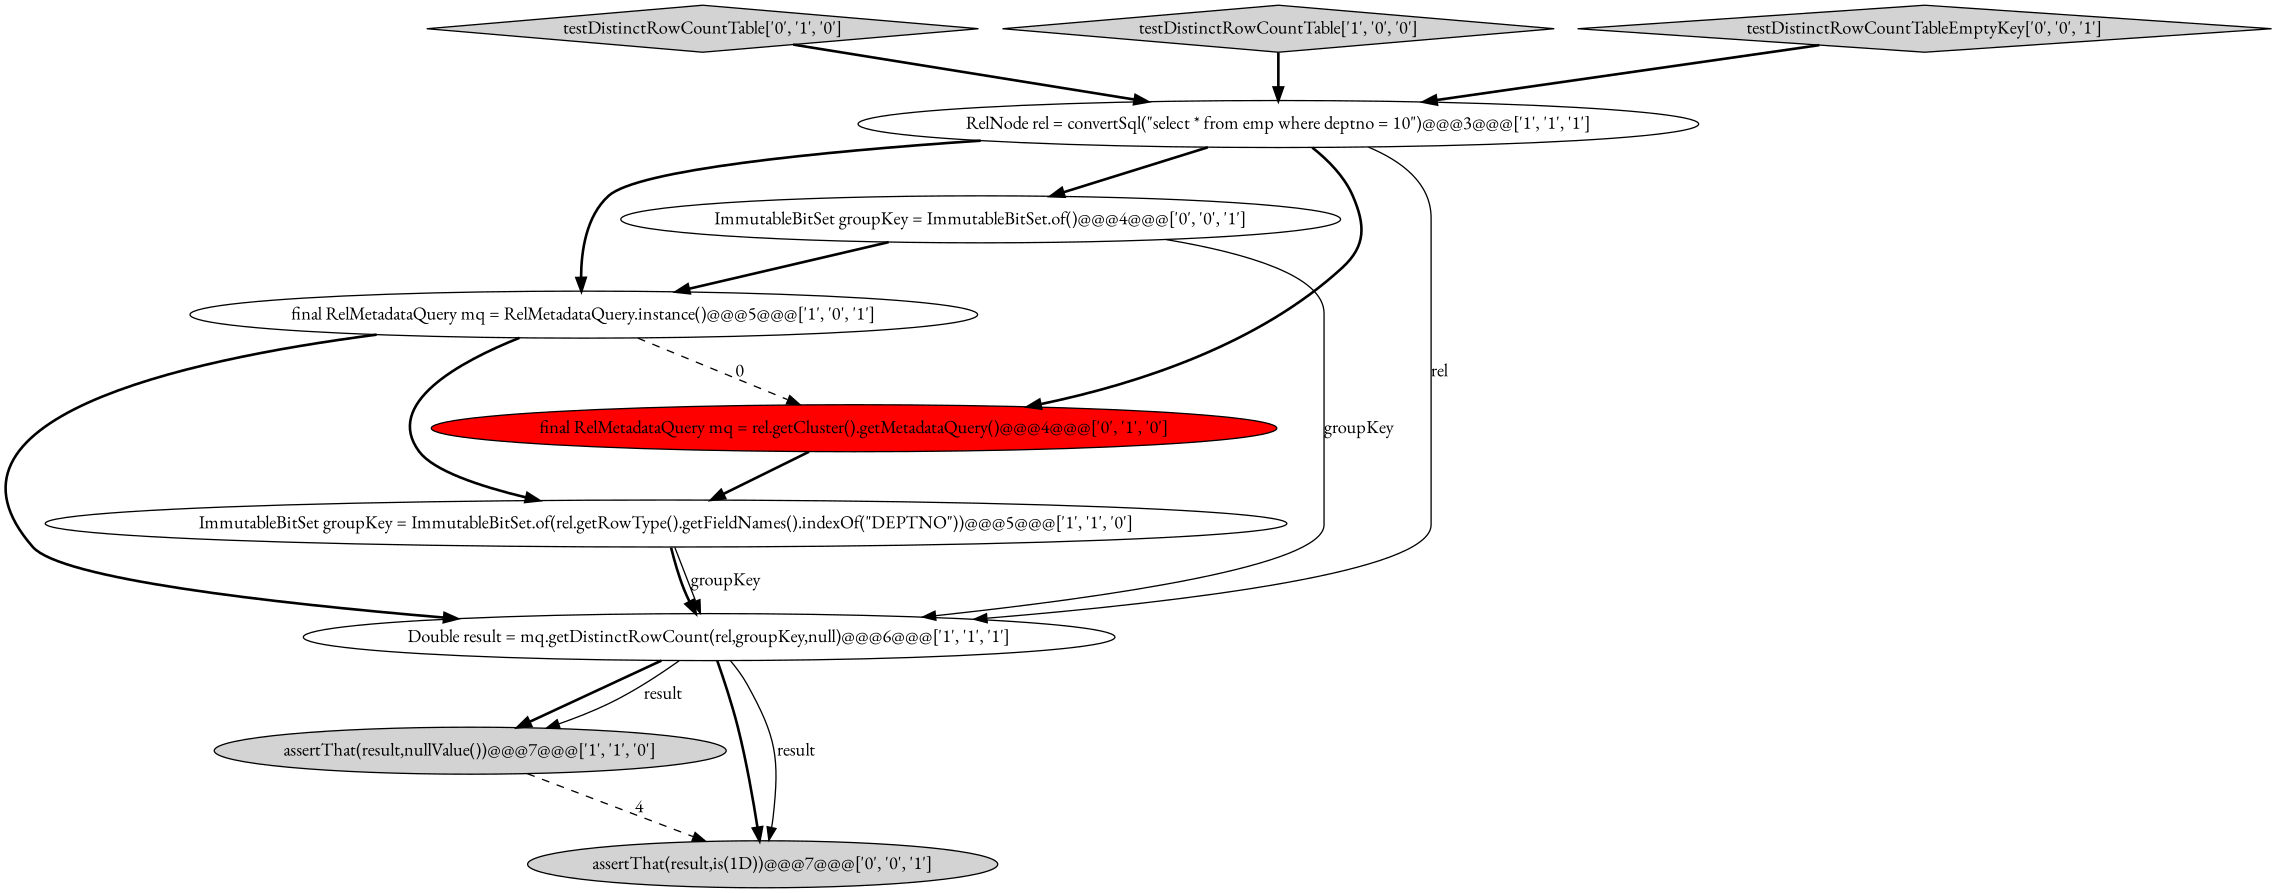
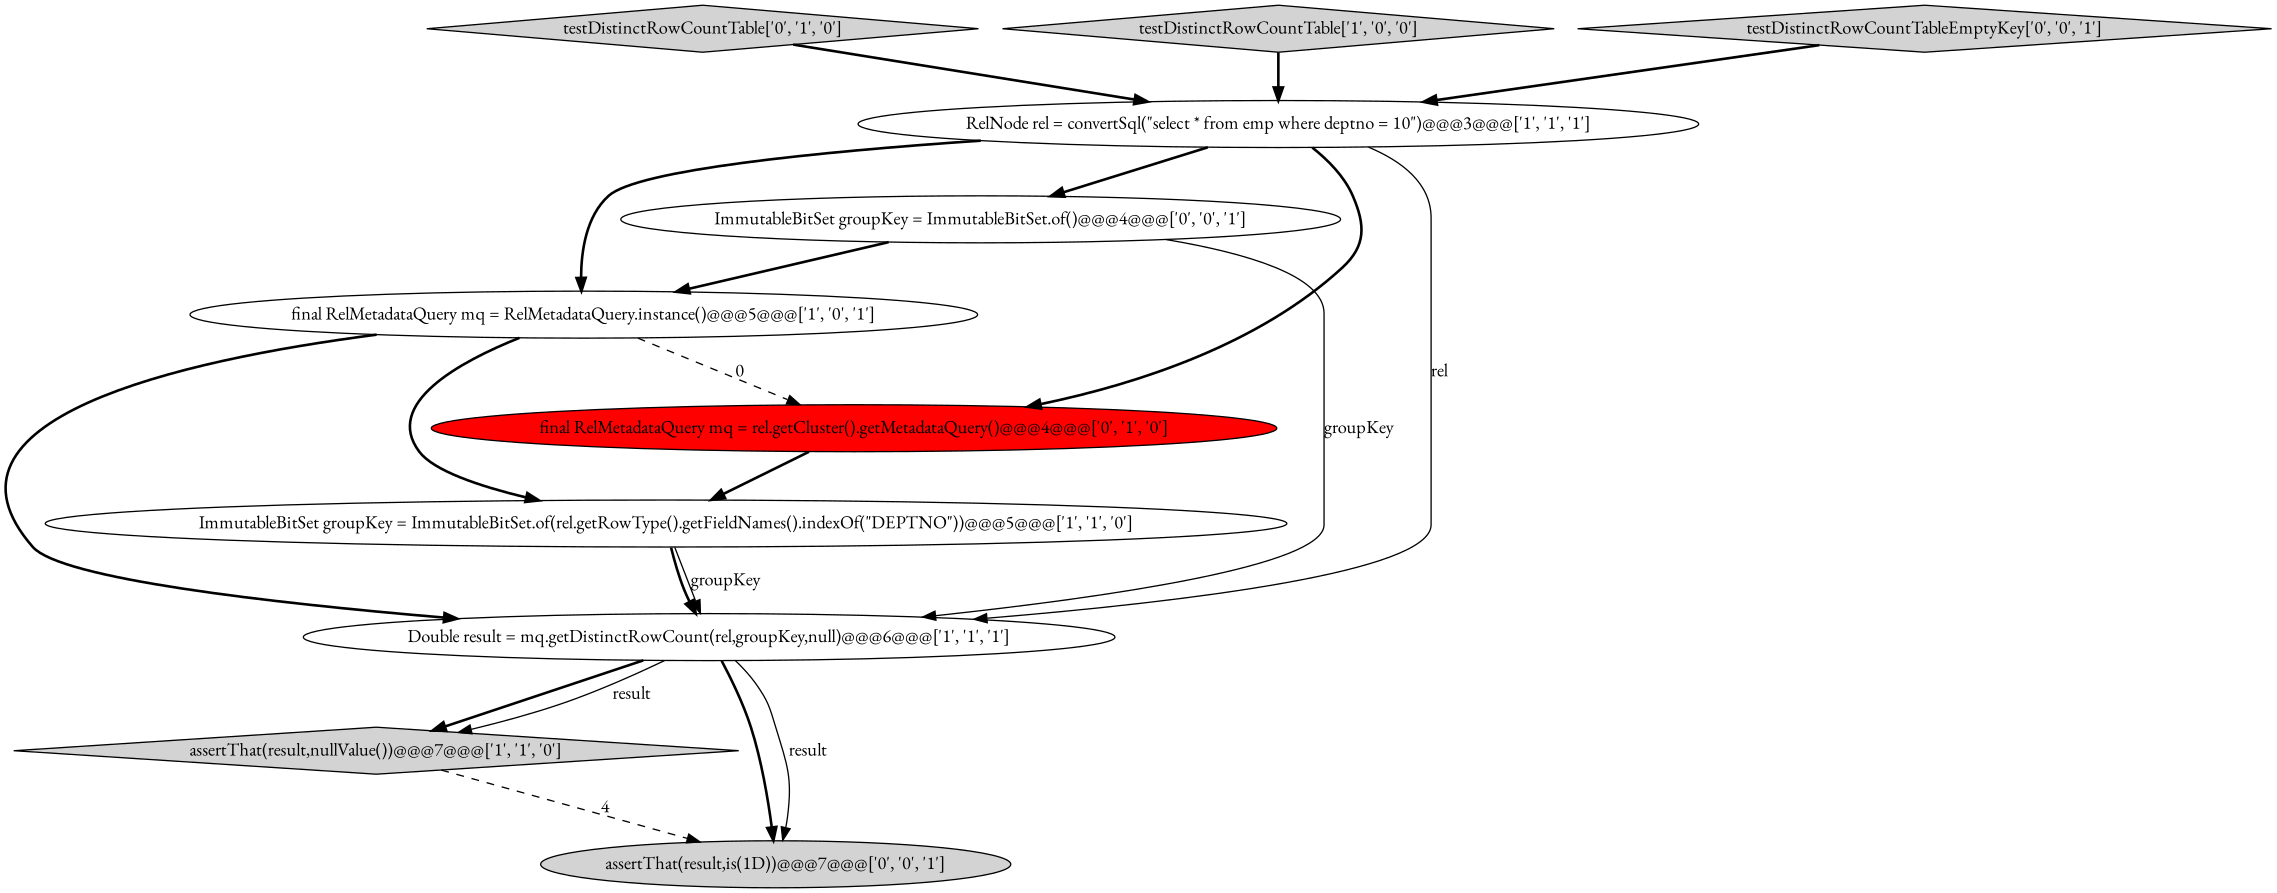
node "assertThat(result,nullValue())@@@7@@@['1', '1', '0']": shape ellipse -> diamond
